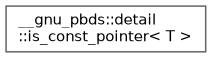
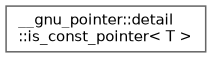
node "__gnu_pbds::detail ::is_const_pointer< T >": label "__gnu_pbds::detail ::is_const_pointer< T >" -> "__gnu_pointer::detail ::is_const_pointer< T >"
